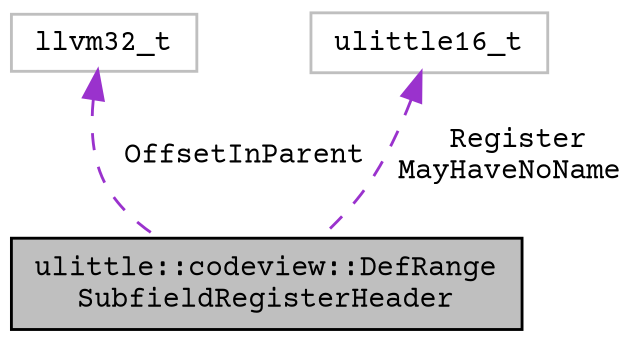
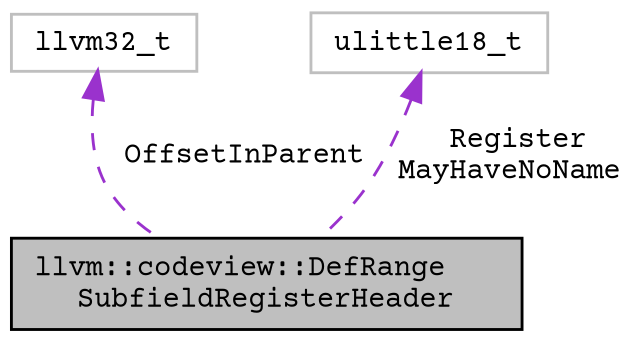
node "ulittle16_t": label "ulittle16_t" -> "ulittle18_t"
node "ulittle::codeview::DefRange SubfieldRegisterHeader": label "ulittle::codeview::DefRange SubfieldRegisterHeader" -> "llvm::codeview::DefRange SubfieldRegisterHeader"
